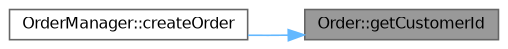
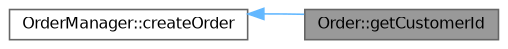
edge "OrderManager::createOrder" -> "Order::getCustomerId": reversed
